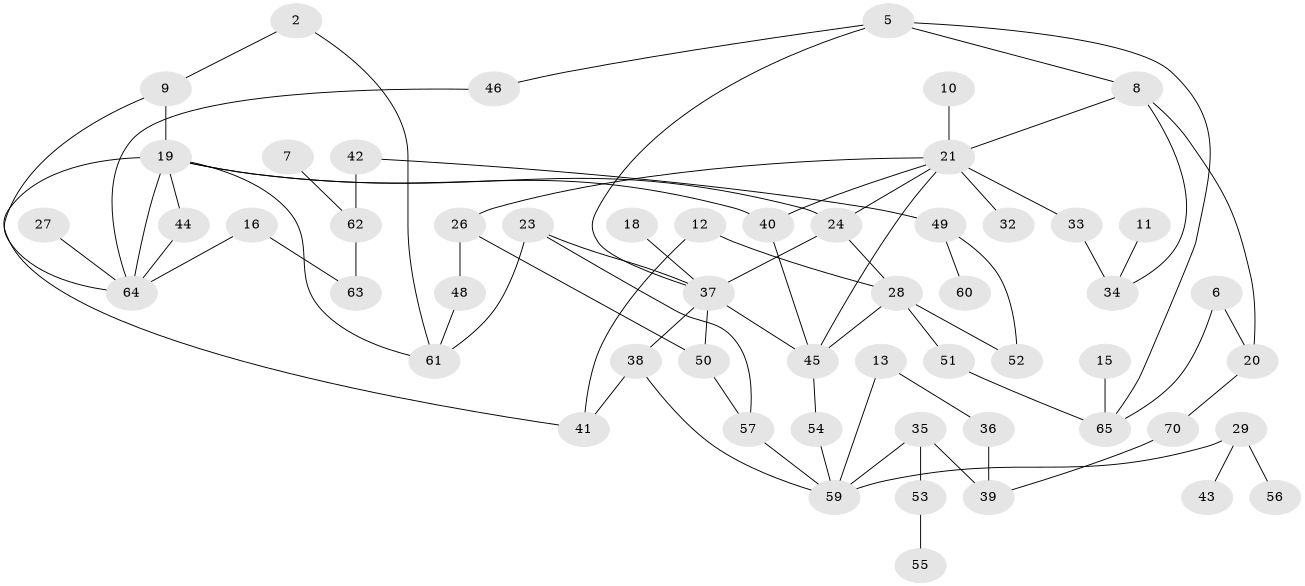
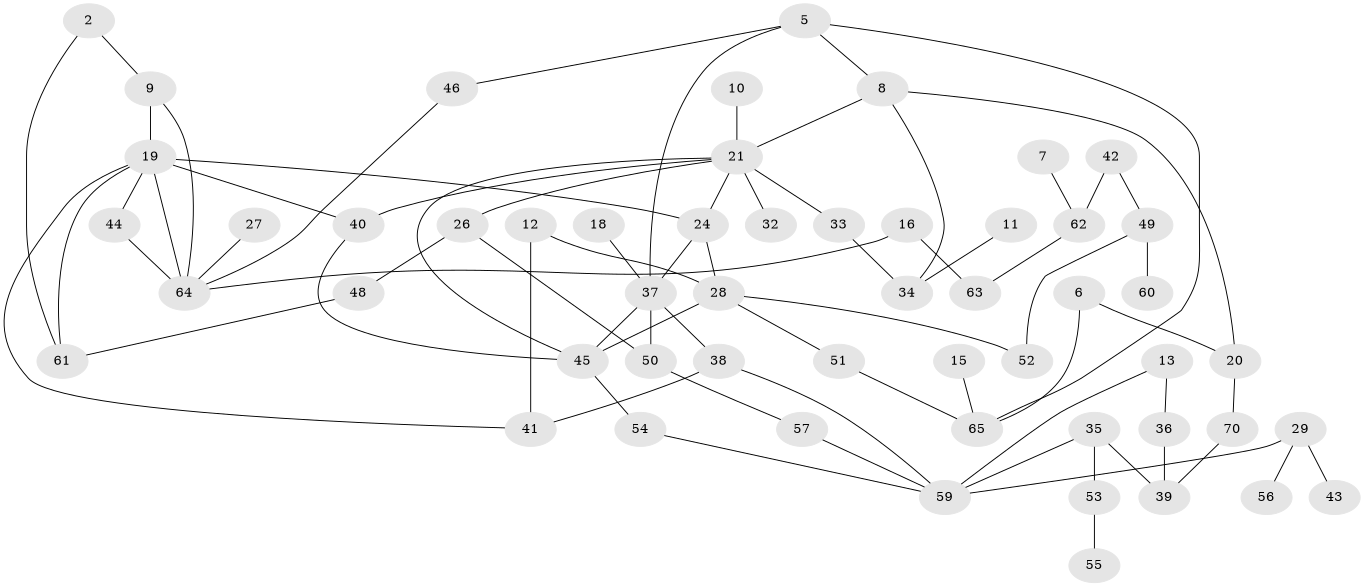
node "23": removed
